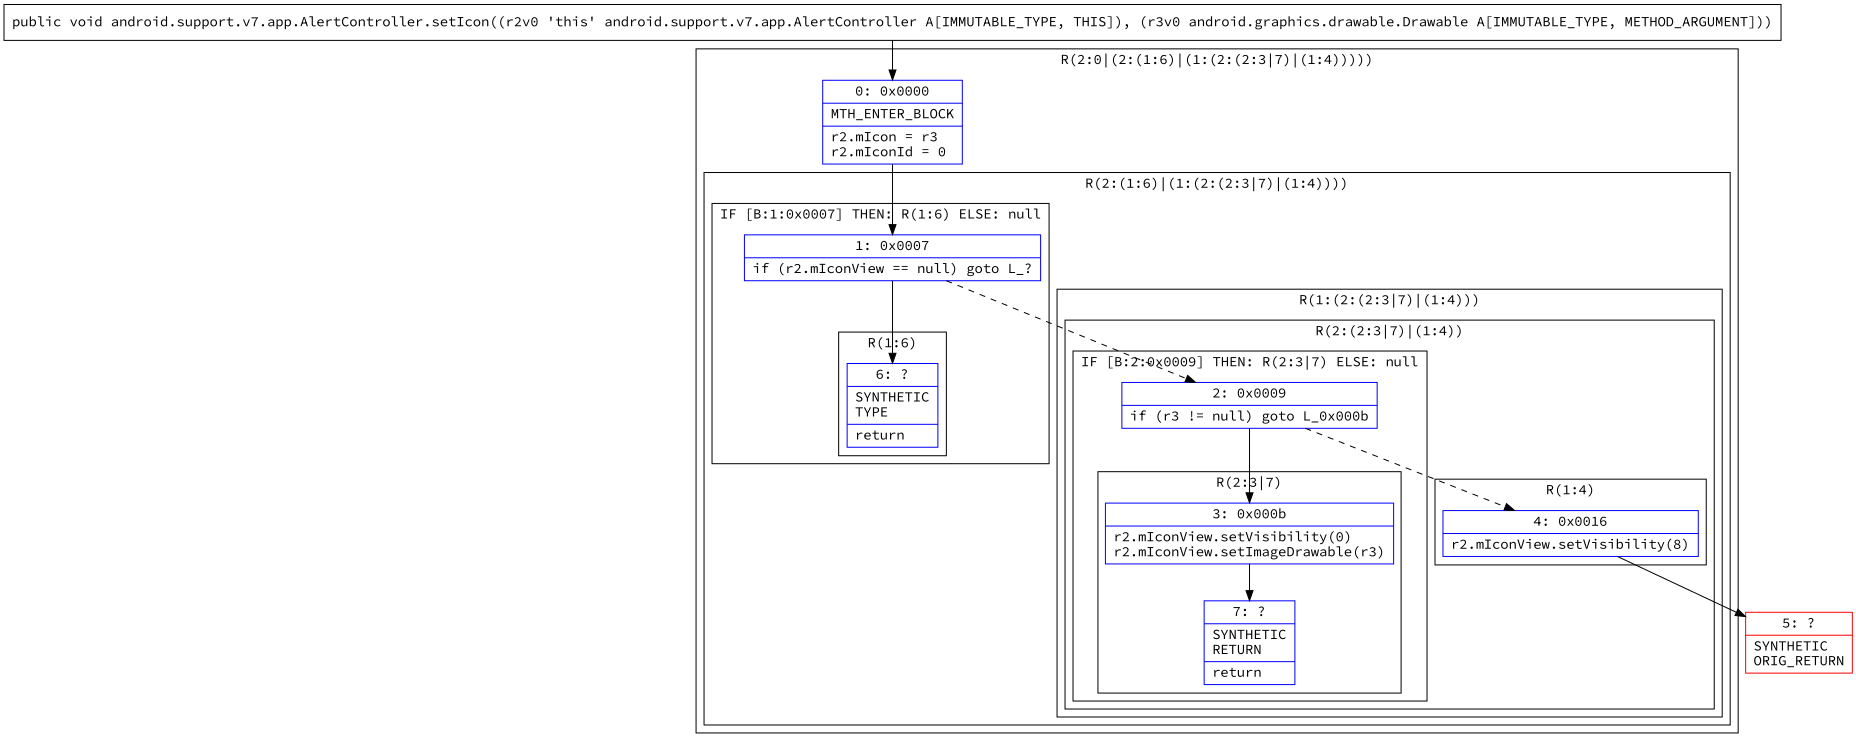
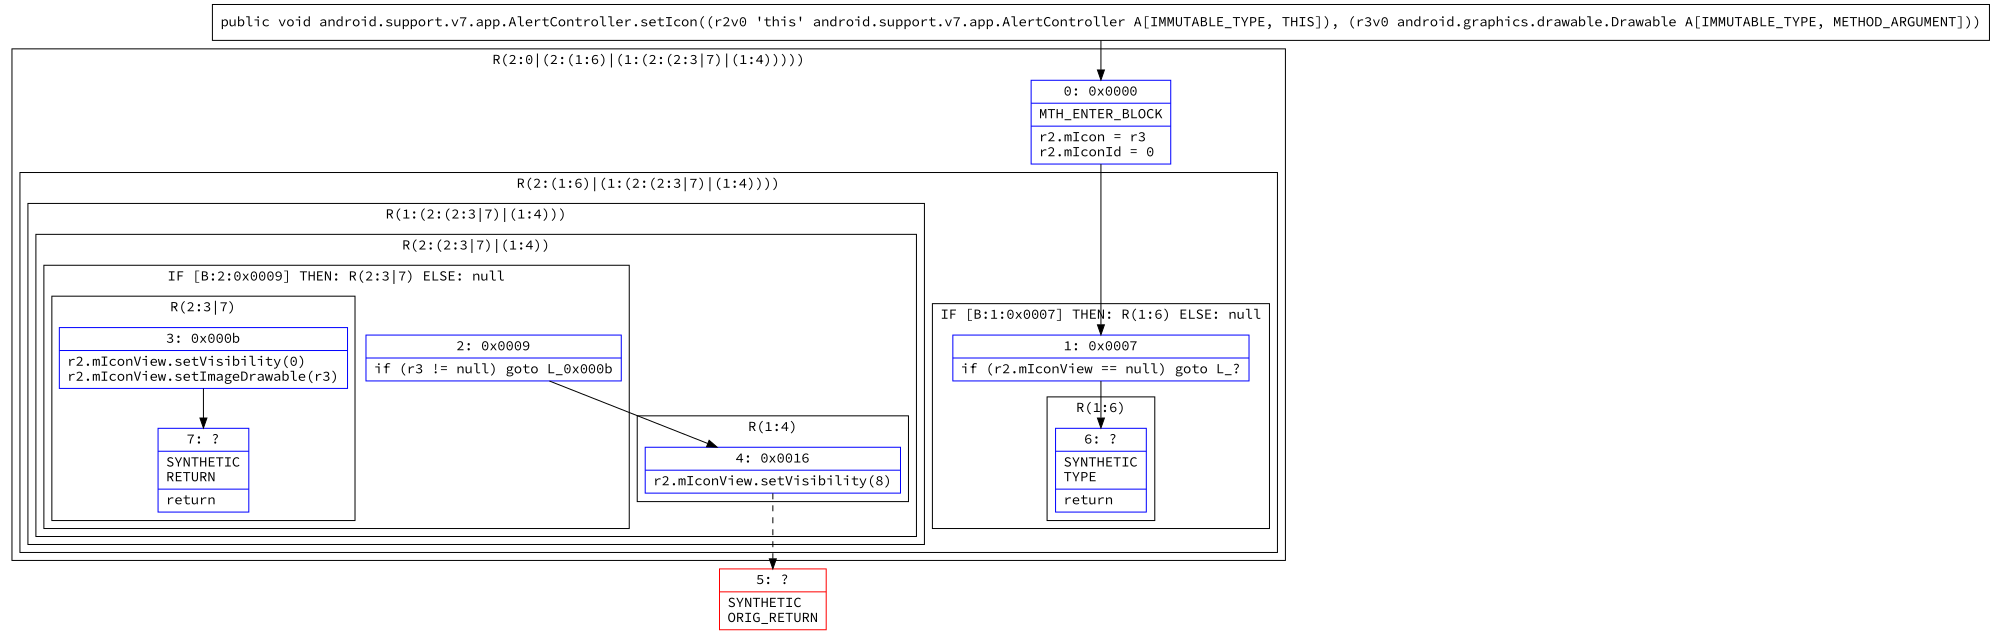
edge "1: 0x0007" -> "2: 0x0009": removed
edge "2: 0x0009" -> "3: 0x000b": removed
edge "2: 0x0009" -> "4: 0x0016": style dashed -> solid
edge "4: 0x0016" -> "5: ?": style solid -> dashed
